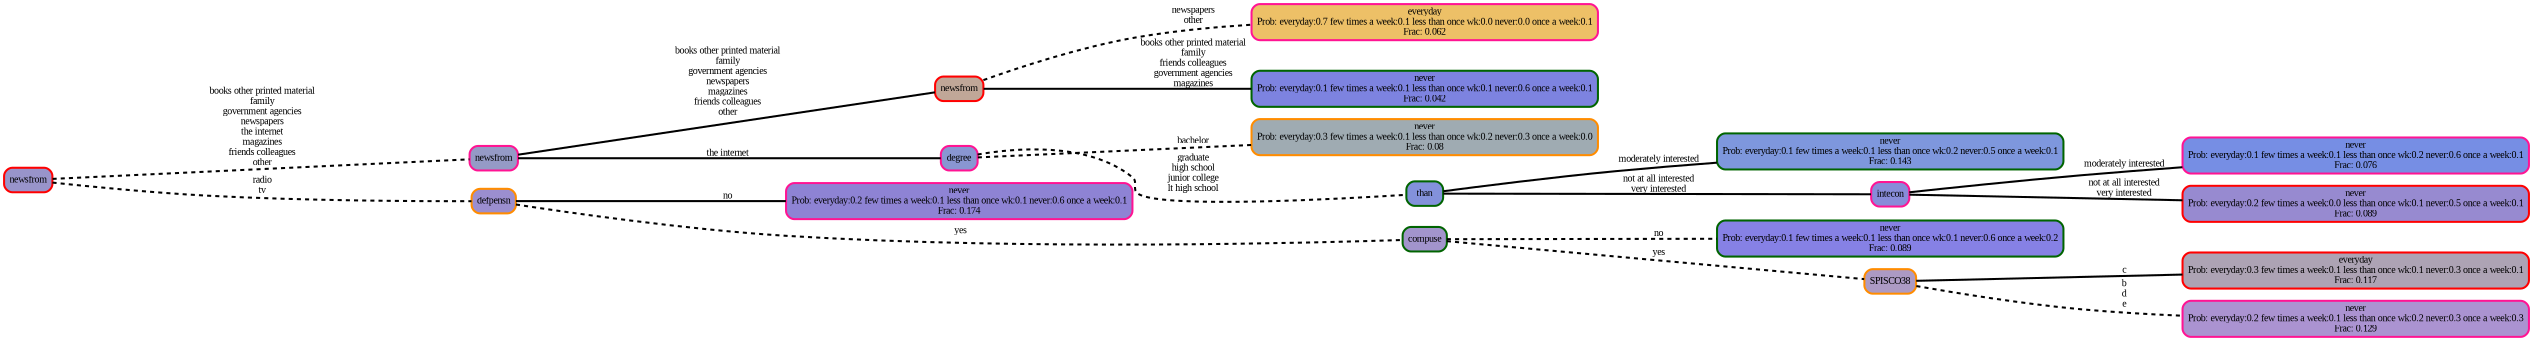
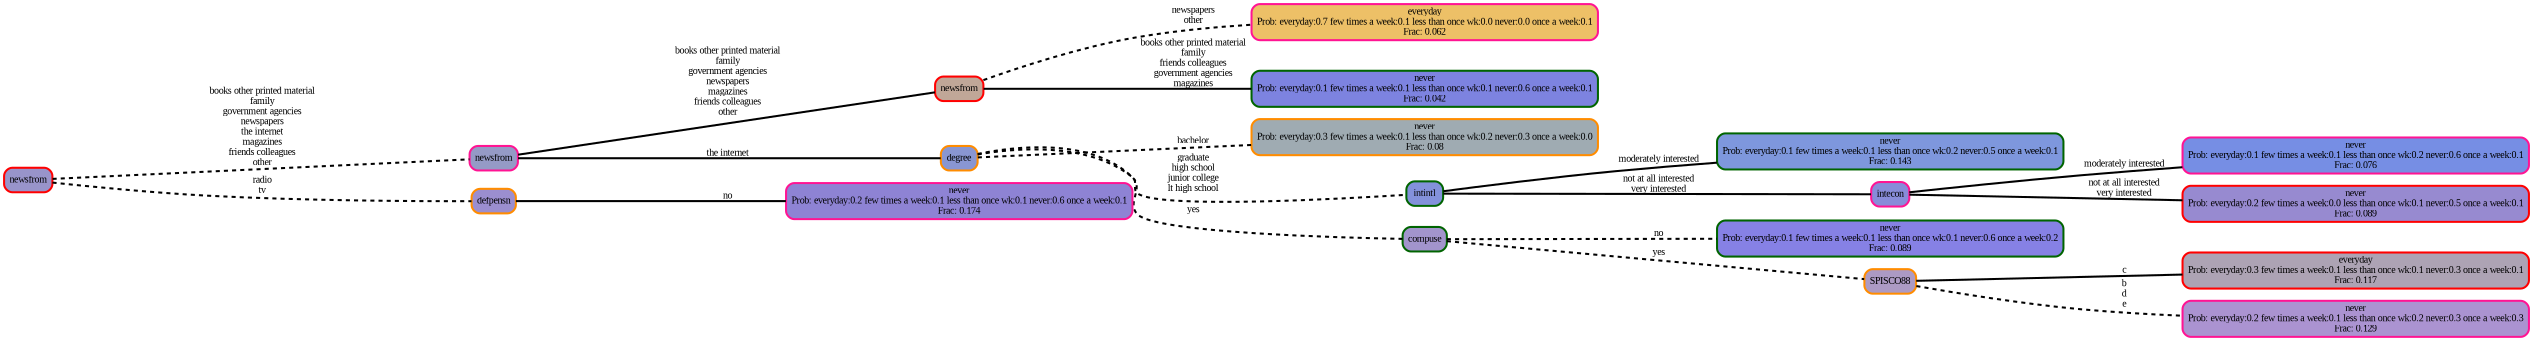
node "degree": color deeppink -> darkorange
node "than": label "than" -> "intintl"
edge "defpensn" -- "compuse": now "degree" -- "compuse"
node "SPISCO38": label "SPISCO38" -> "SPISCO88"
